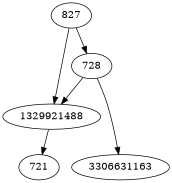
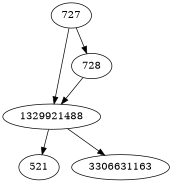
node "827": label "827" -> "727"
edge "728" -> "3306631163": now "1329921488" -> "3306631163"
node "721": label "721" -> "521"
